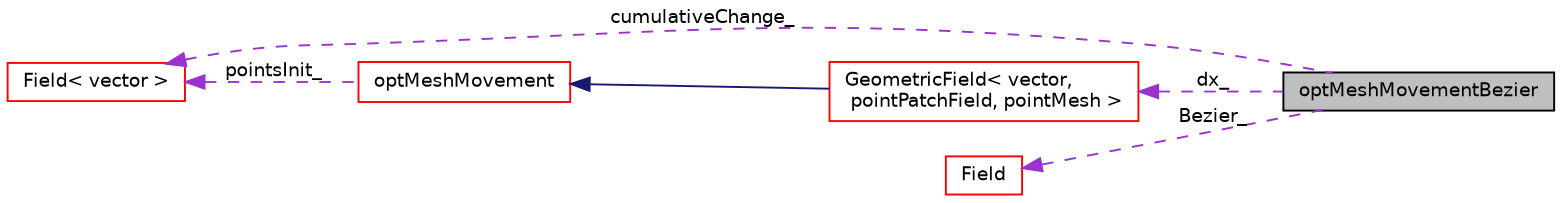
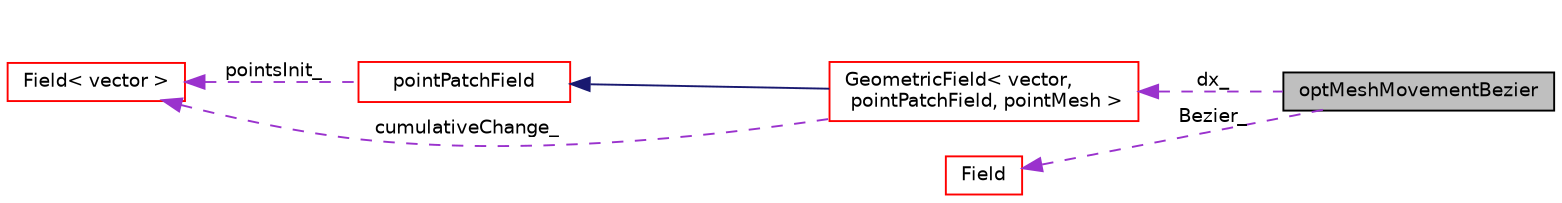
edge "optMeshMovementBezier" -> "Field< vector >": now "GeometricField< vector, pointPatchField, pointMesh >" -> "Field< vector >"
node "optMeshMovement": label "optMeshMovement" -> "pointPatchField"
